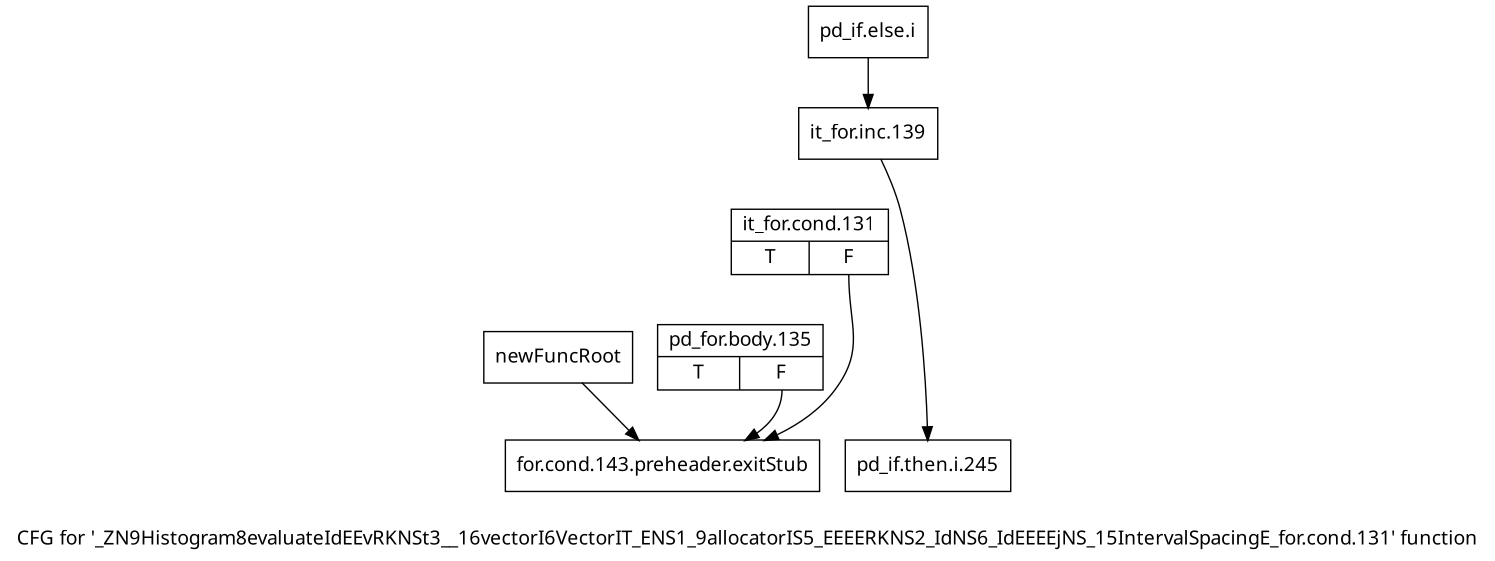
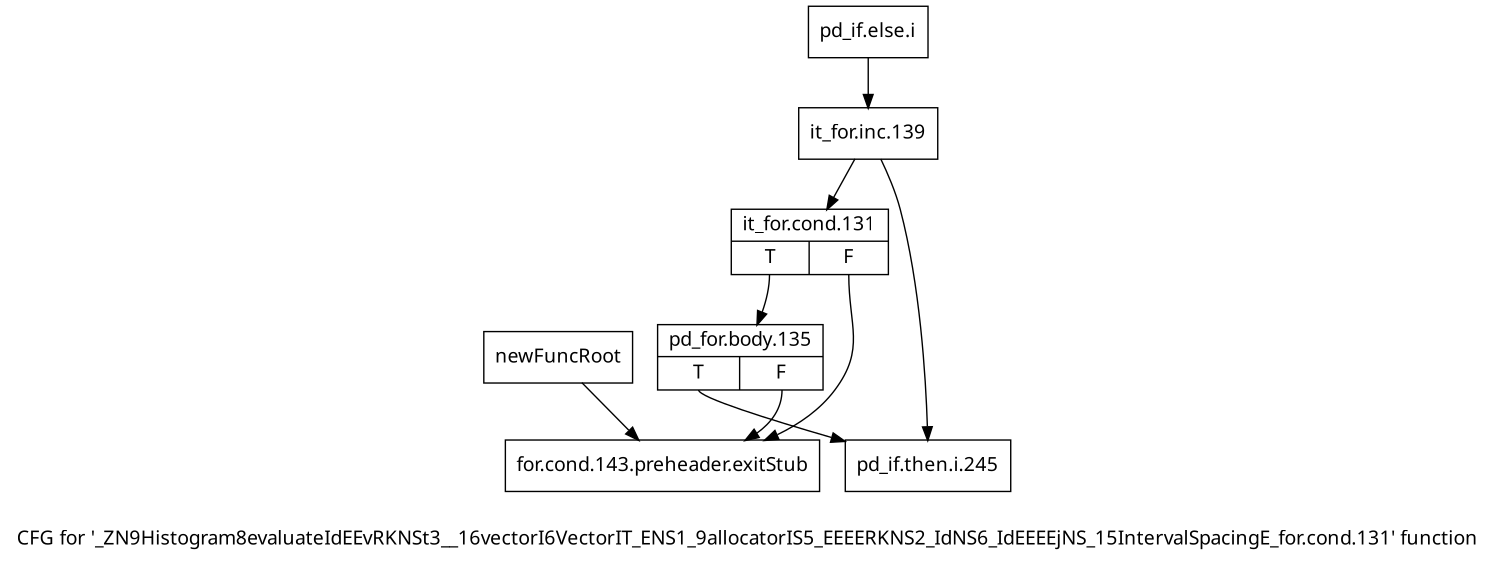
edge "it_for.inc.139" -> "it_for.cond.131": added
edge "it_for.cond.131" -> "pd_for.body.135": added
edge "pd_for.body.135" -> "pd_if.then.i.245": added
